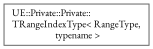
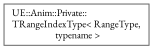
node "UE::Private::Private:: TRangeIndexType< RangeType, typename >": label "UE::Private::Private:: TRangeIndexType< RangeType, typename >" -> "UE::Anim::Private:: TRangeIndexType< RangeType, typename >"
